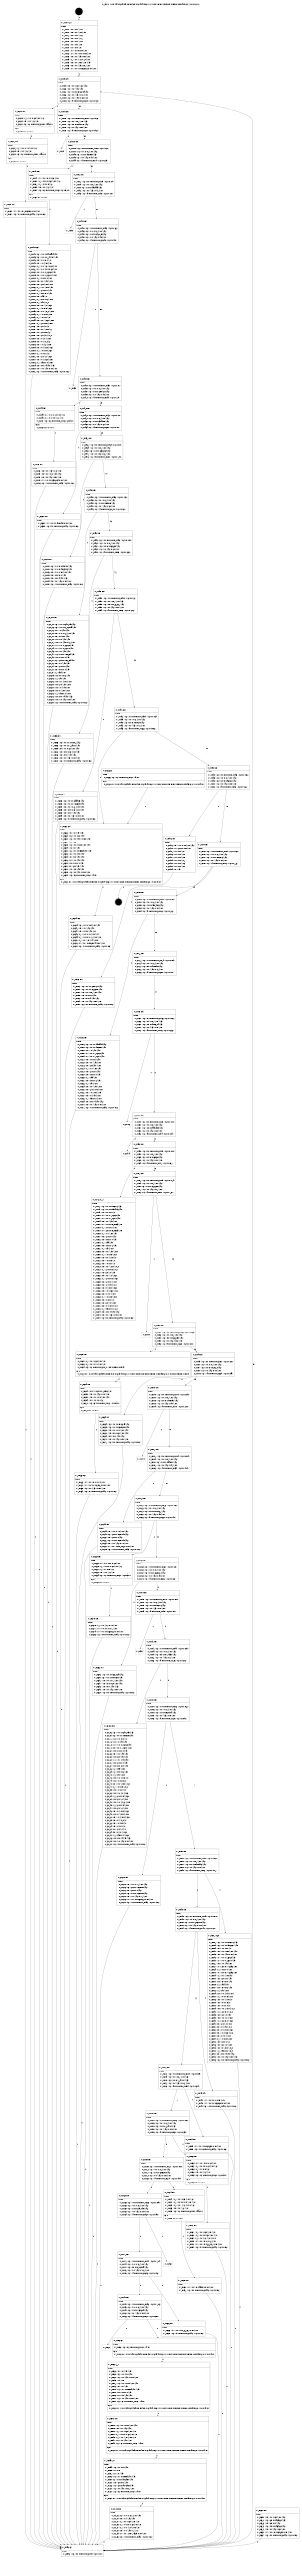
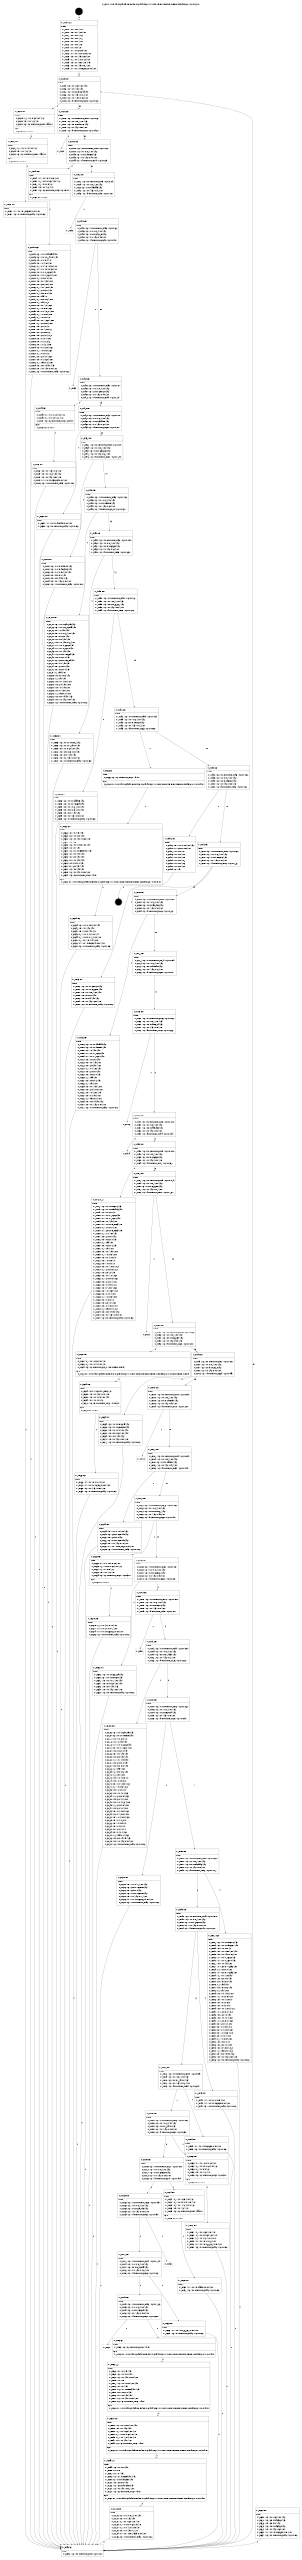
edge "0x401df4 [28]" -> "0x401e10 [28]": removed, label "30"
edge "0x401ed4 [28]" -> "0x4025aa [52]": now "0x401ed4 [28]" -> "0x4025a5 [5]"
edge "0x4027f4 [144]" -> "0x402996 [5]": added, label "1"
